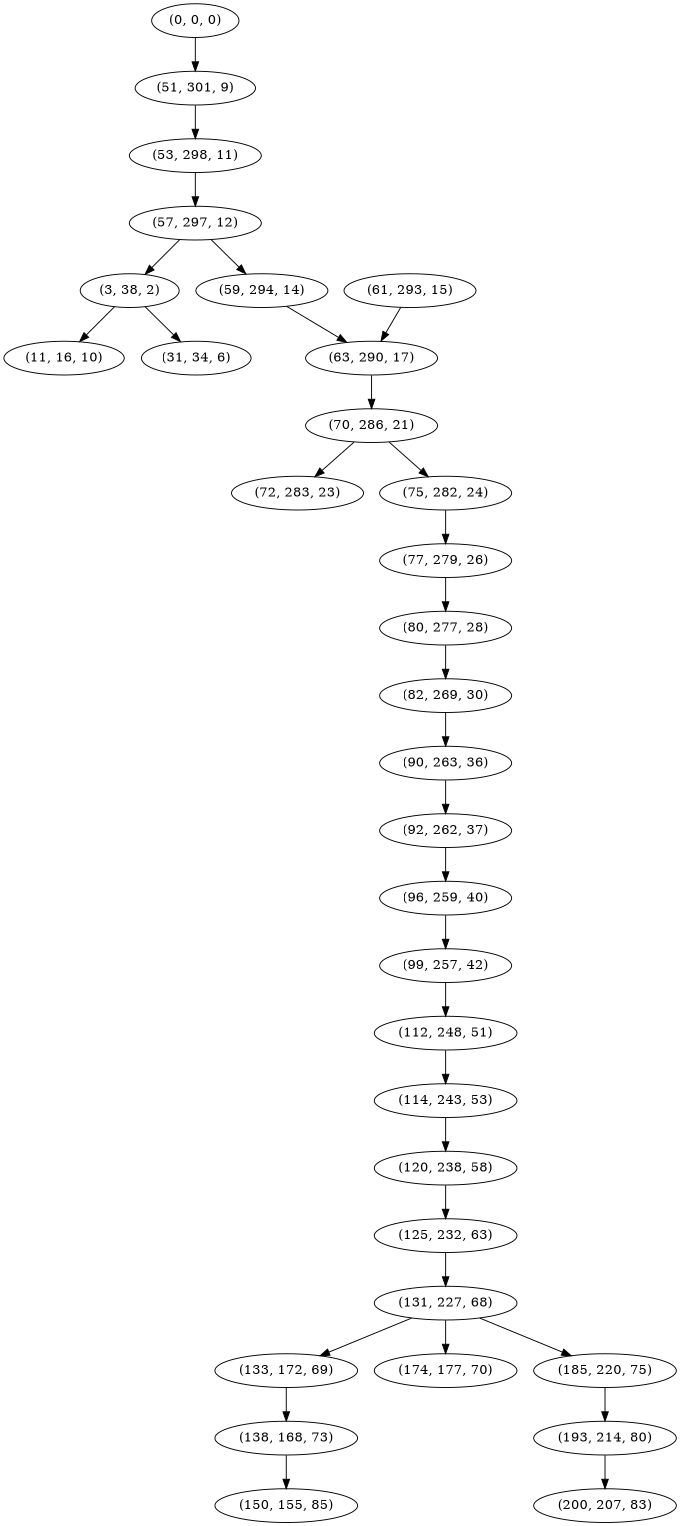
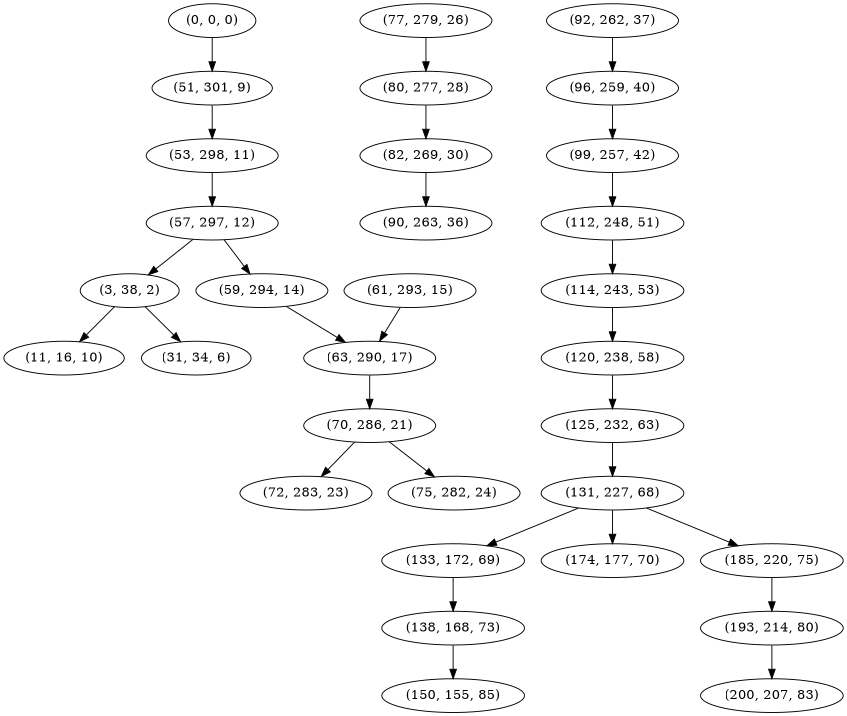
edge "(75, 282, 24)" -> "(77, 279, 26)": removed
edge "(90, 263, 36)" -> "(92, 262, 37)": removed
